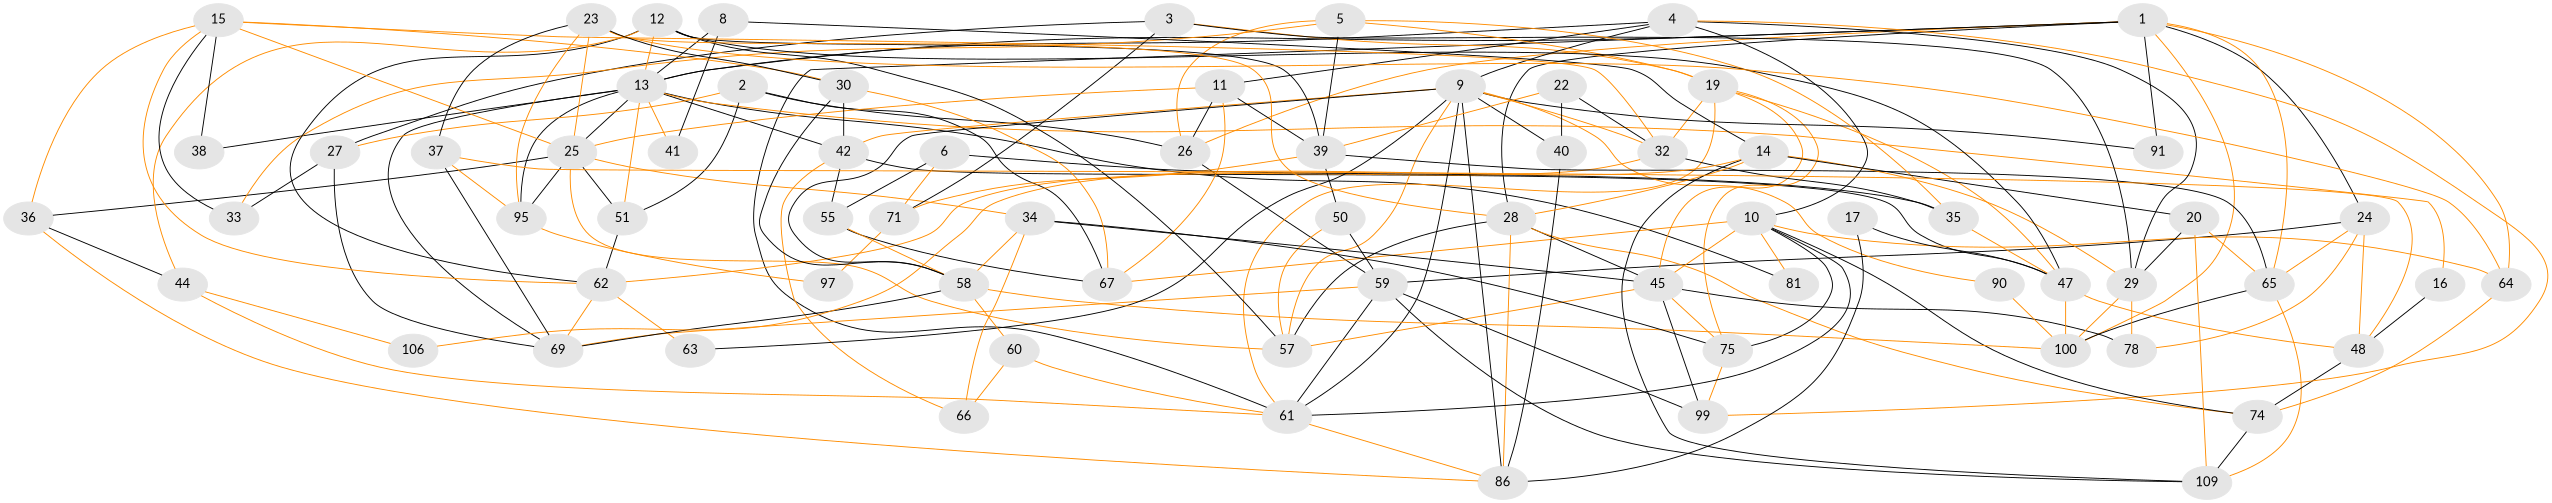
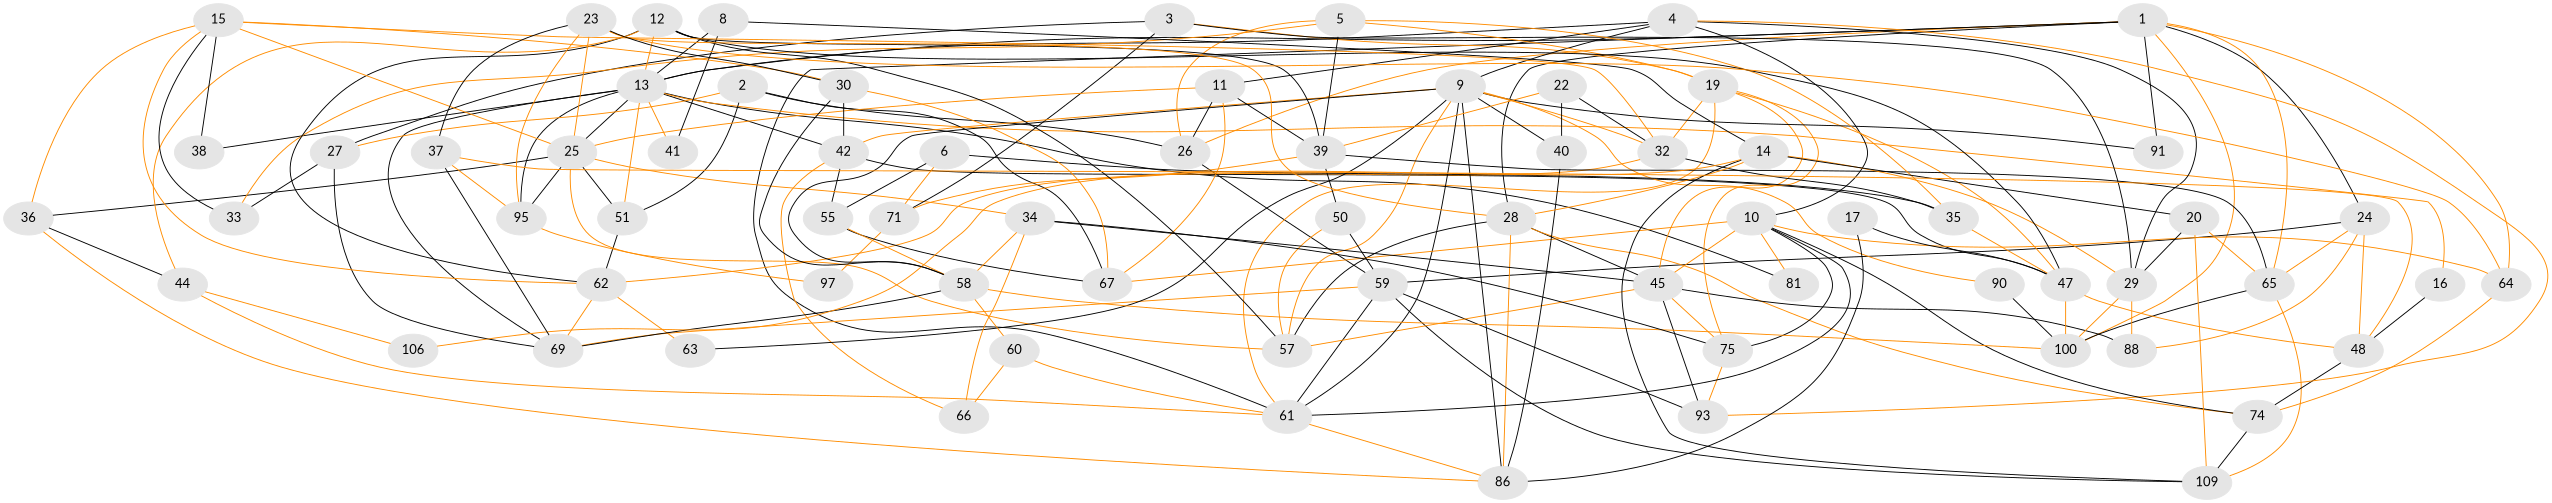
edge "90" -- "100": color darkorange -> black
node "78": label "78" -> "88"
node "99": label "99" -> "93"
